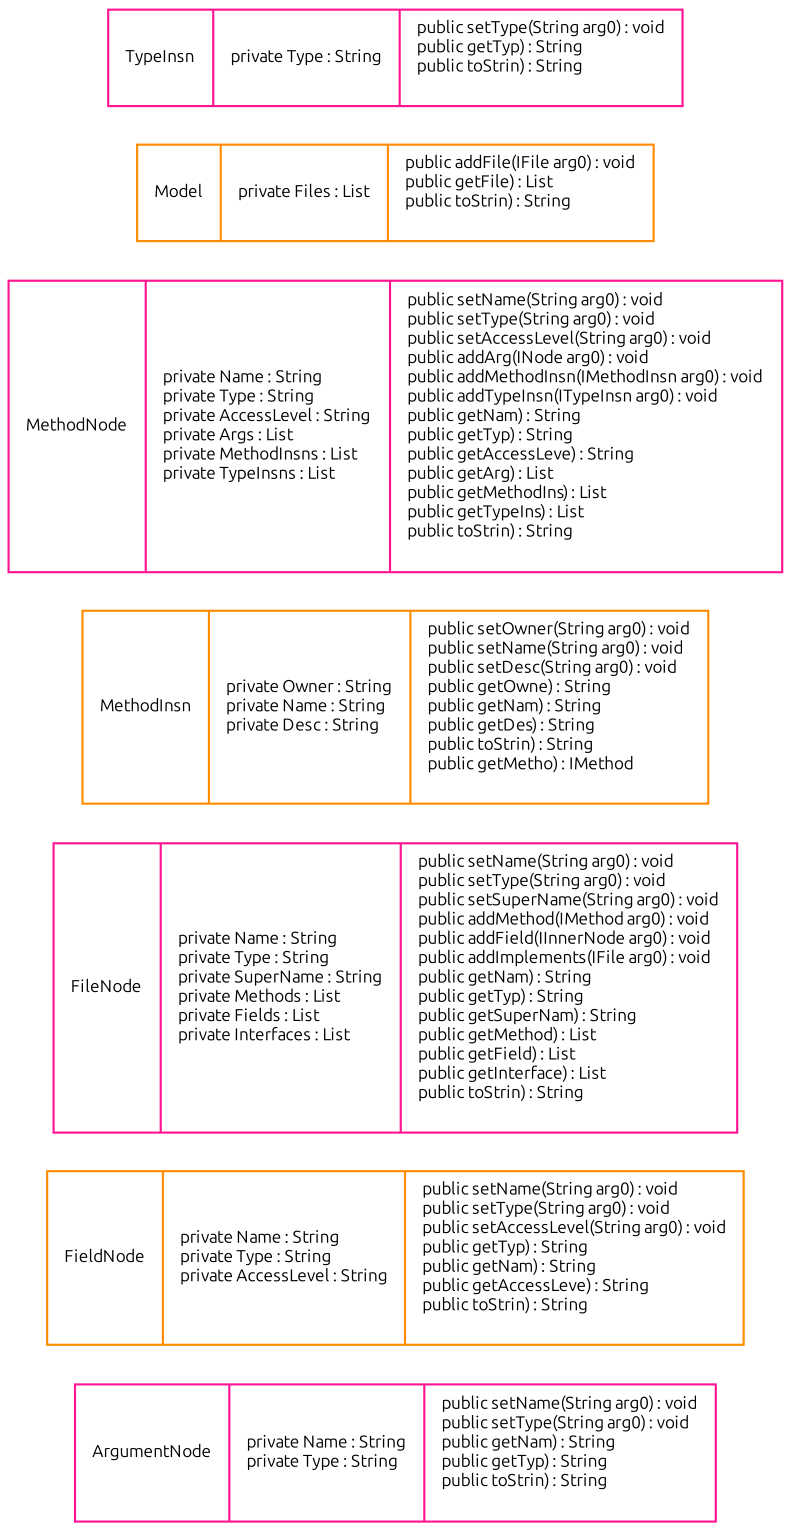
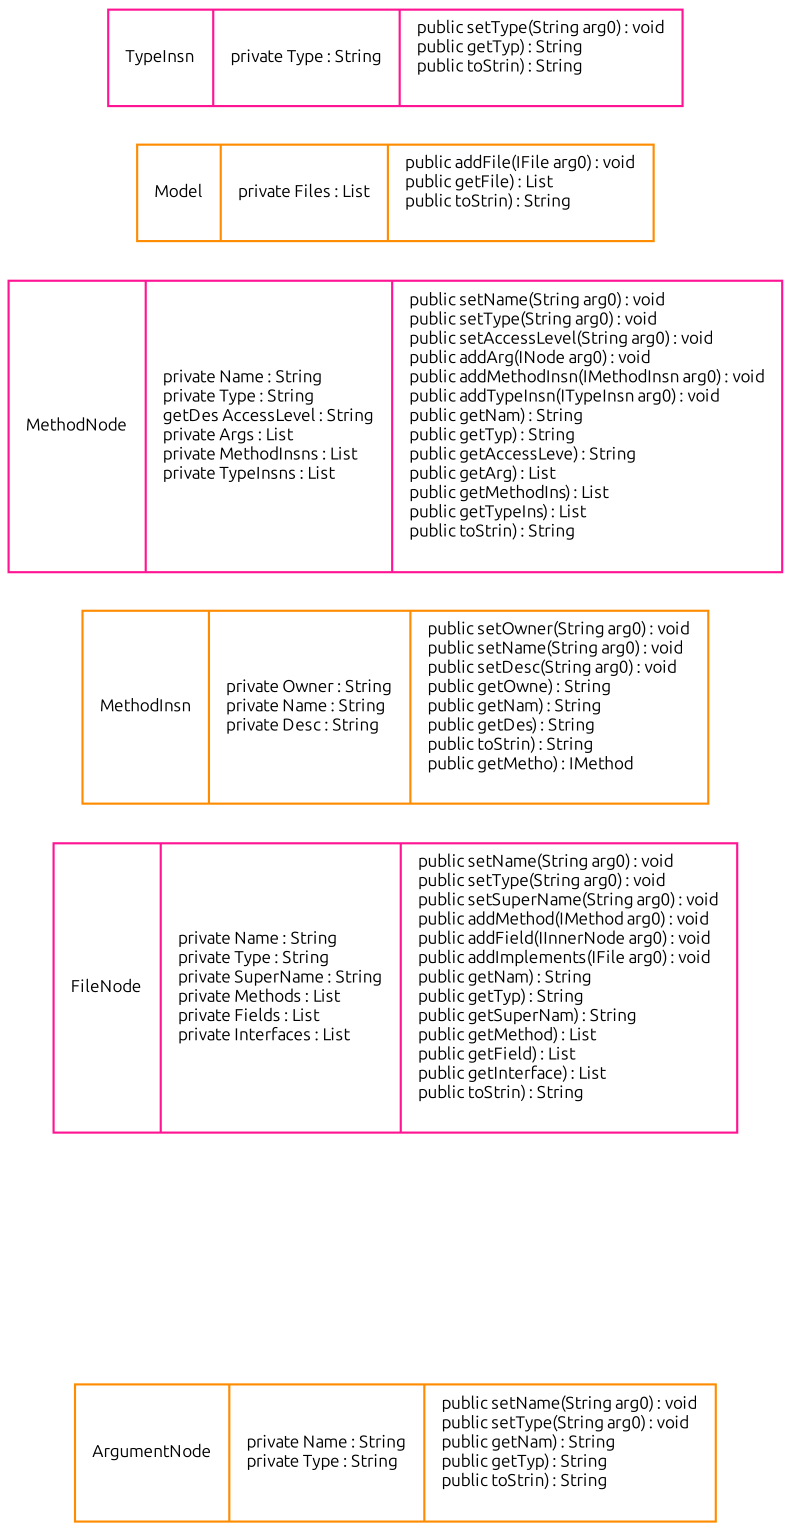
node "MethodNode": text "private AccessLevel : String" -> "getDes AccessLevel : String"
node "FieldNode": removed
node "ArgumentNode": color deeppink -> darkorange
